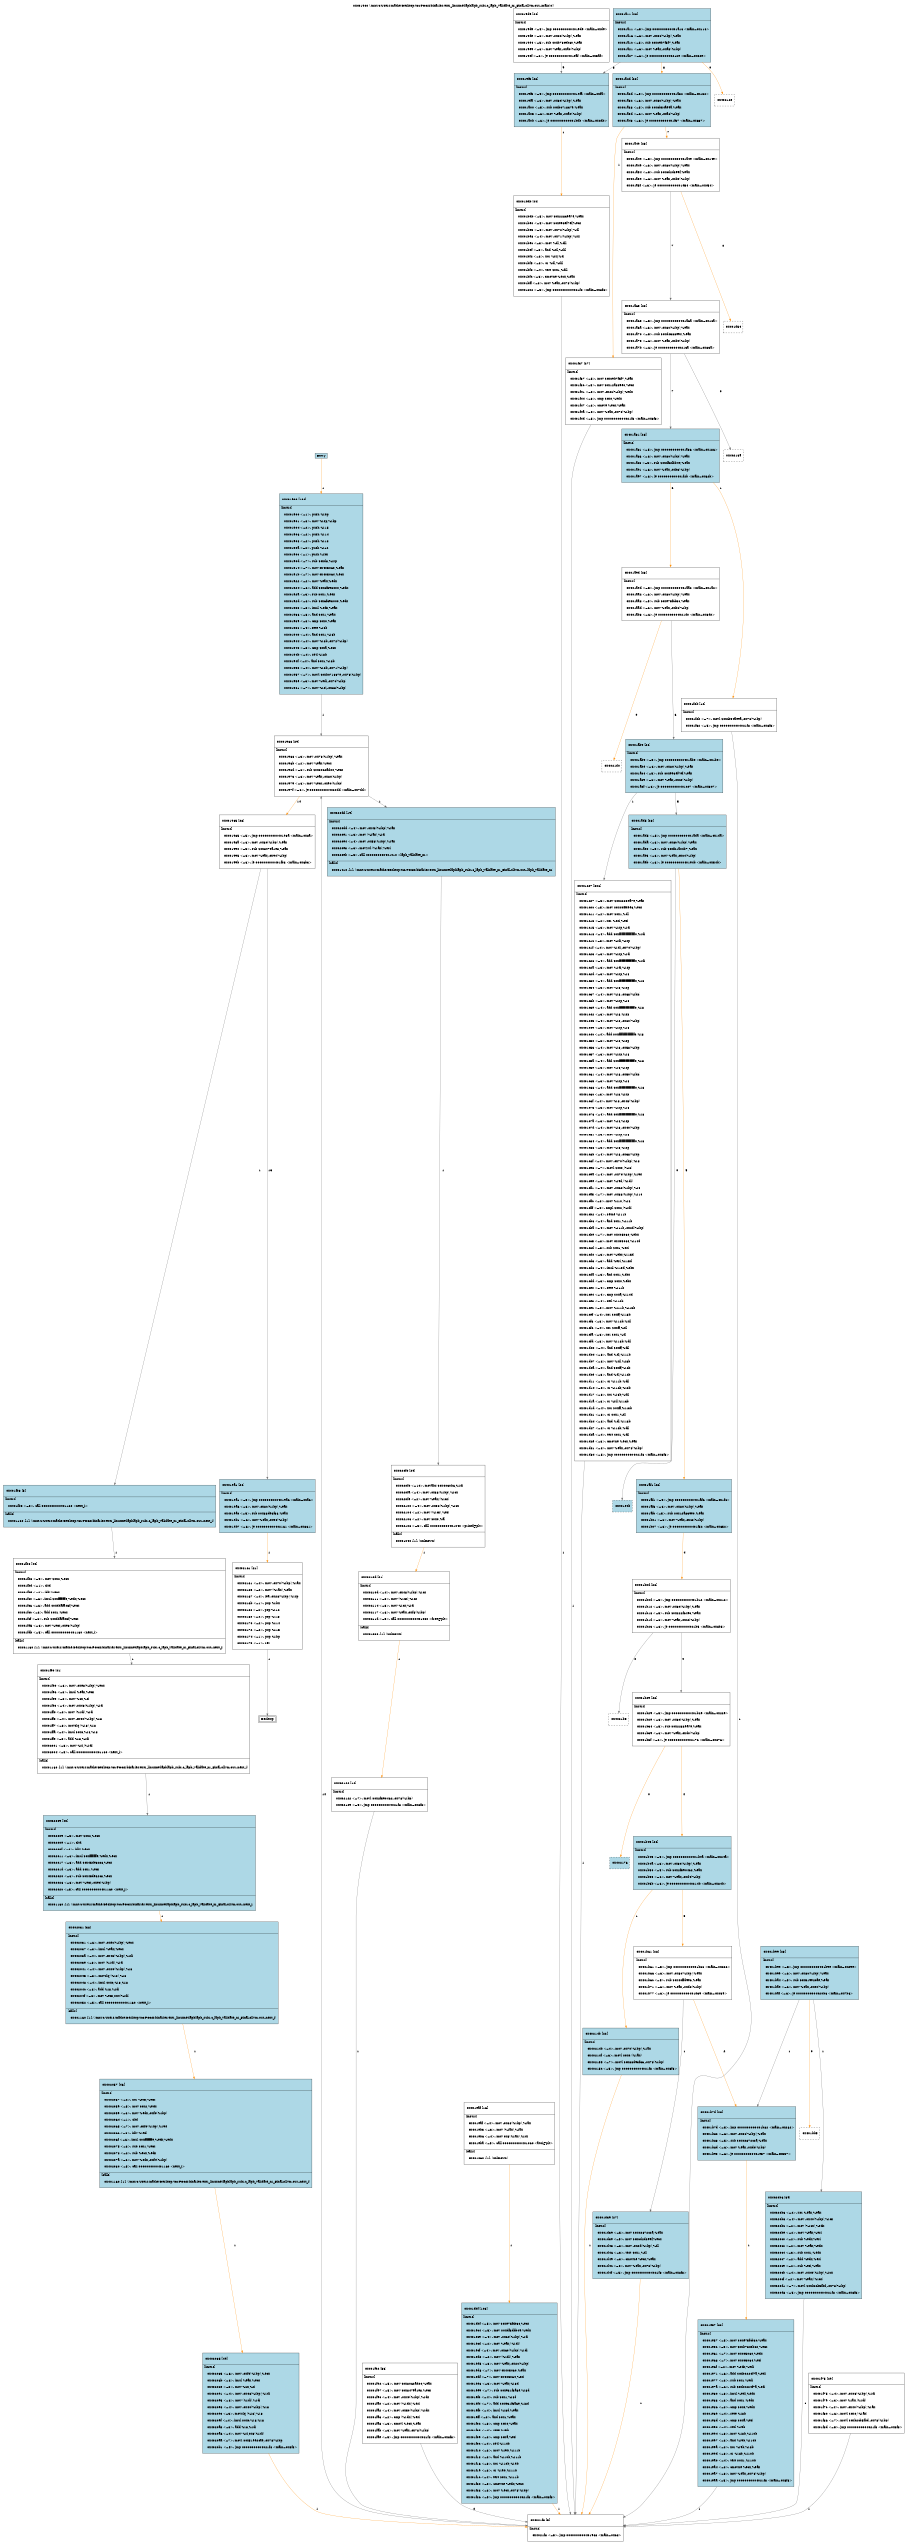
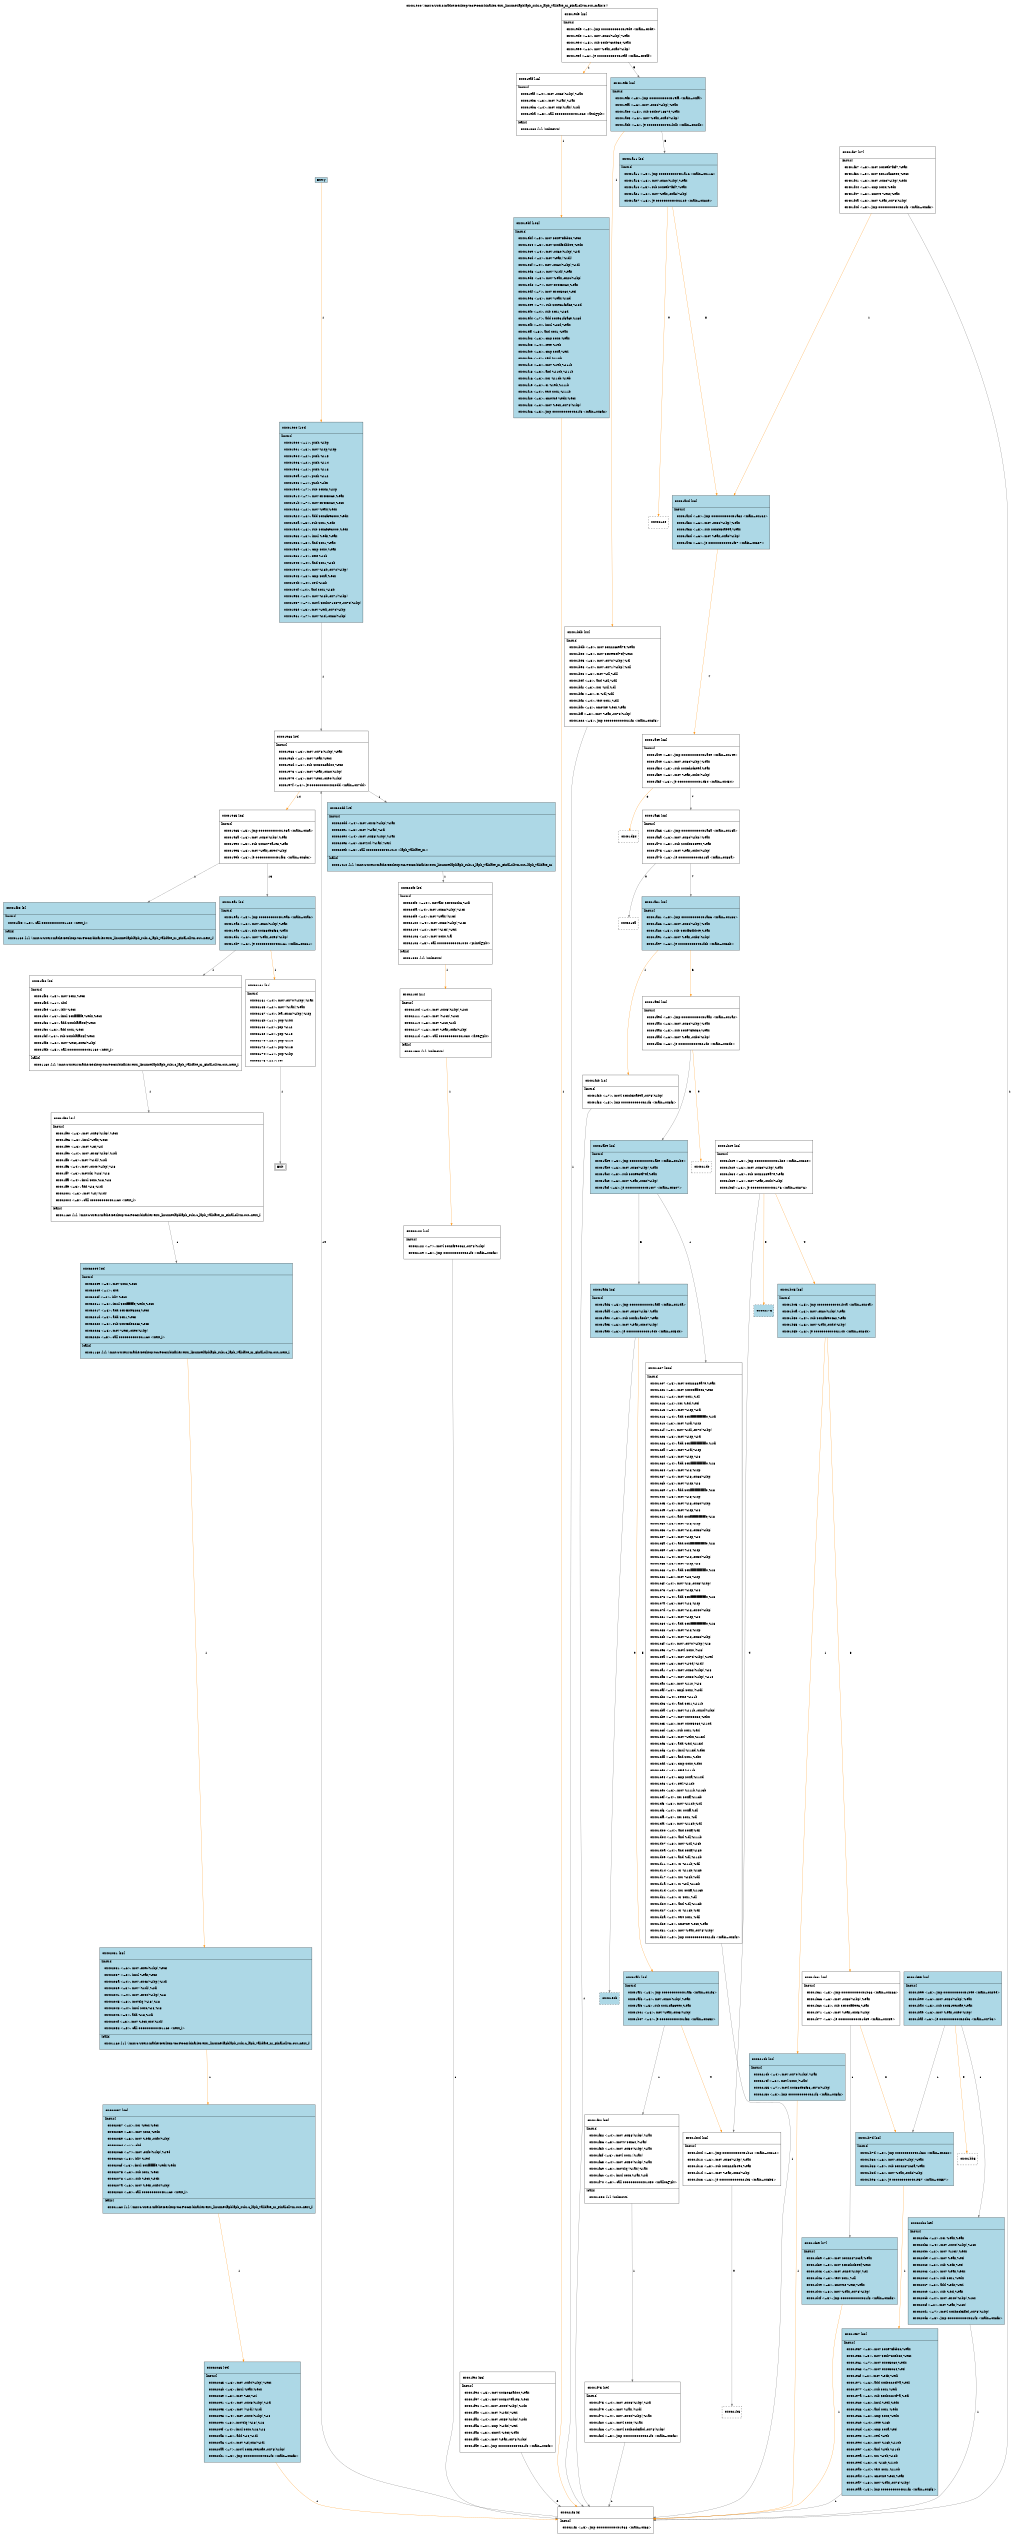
edge "0x4019d9 [28]" -> "0x401eaf [16]": added, label "1"
edge "0x401a11 [28]" -> "0x4019f5 [28]": reversed
edge "0x401a2d [28]" -> "0x401f37 [27]": reversed
edge "0x401fb3 [5]" -> "0x401fb8 [40]": now "0x4019a1 [28]" -> "0x401fb8 [40]"
edge "0x401b0d [28]" -> "0x401b29 [28]": reversed
node "Desktop": label "Desktop" -> "Exit"
node "0x401f52 [35]": added
